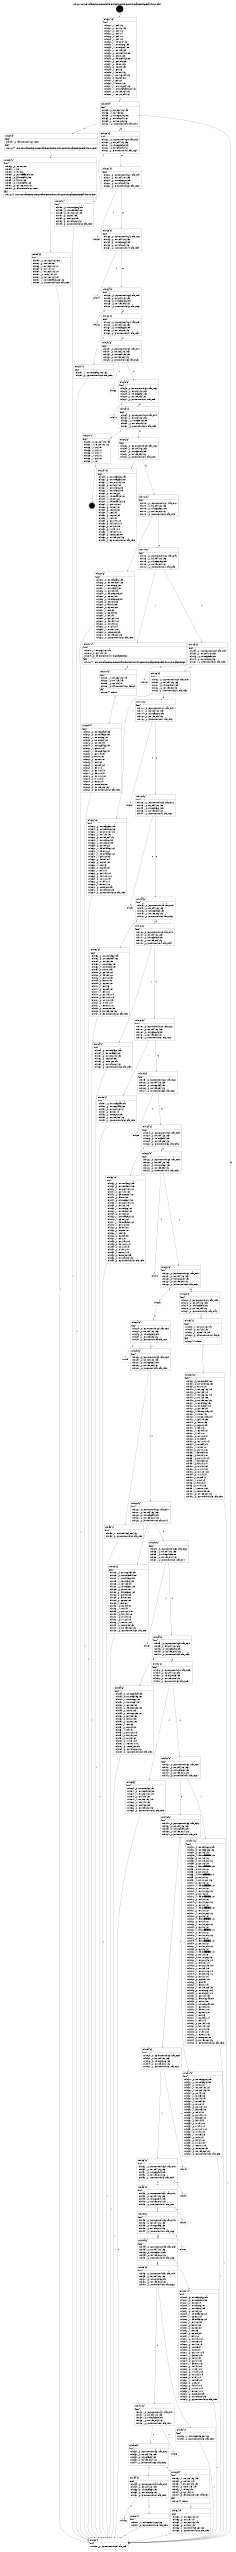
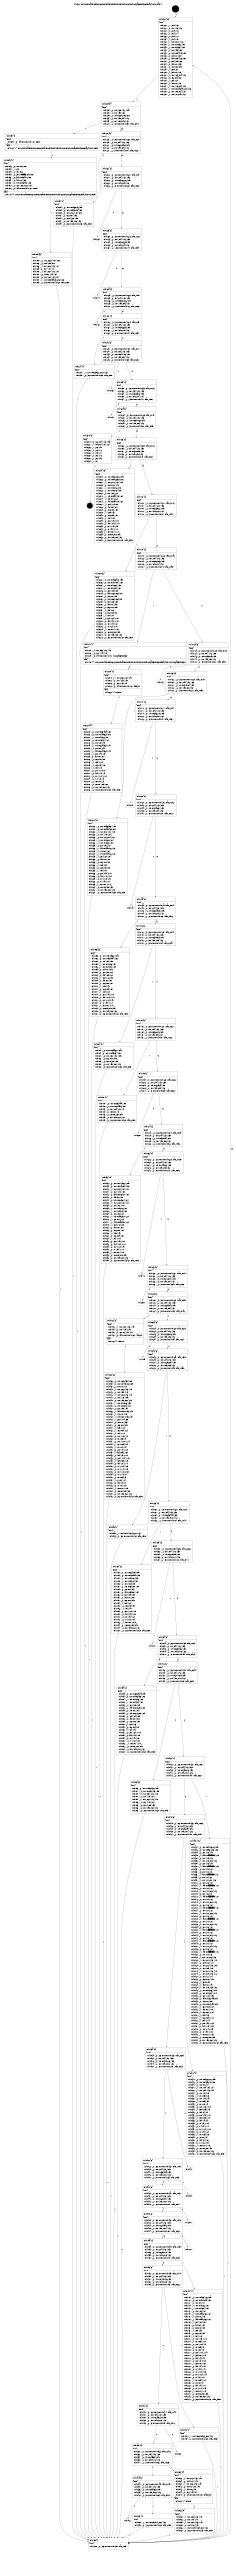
edge "0x4023d0" -> "0x40188a [28]": now "0x40186e [28]" -> "0x40188a [28]"
edge "0x40248e [5]" -> "0x4015e9 [29]": now "0x40248e [5]" -> "0x401580 [105]"
